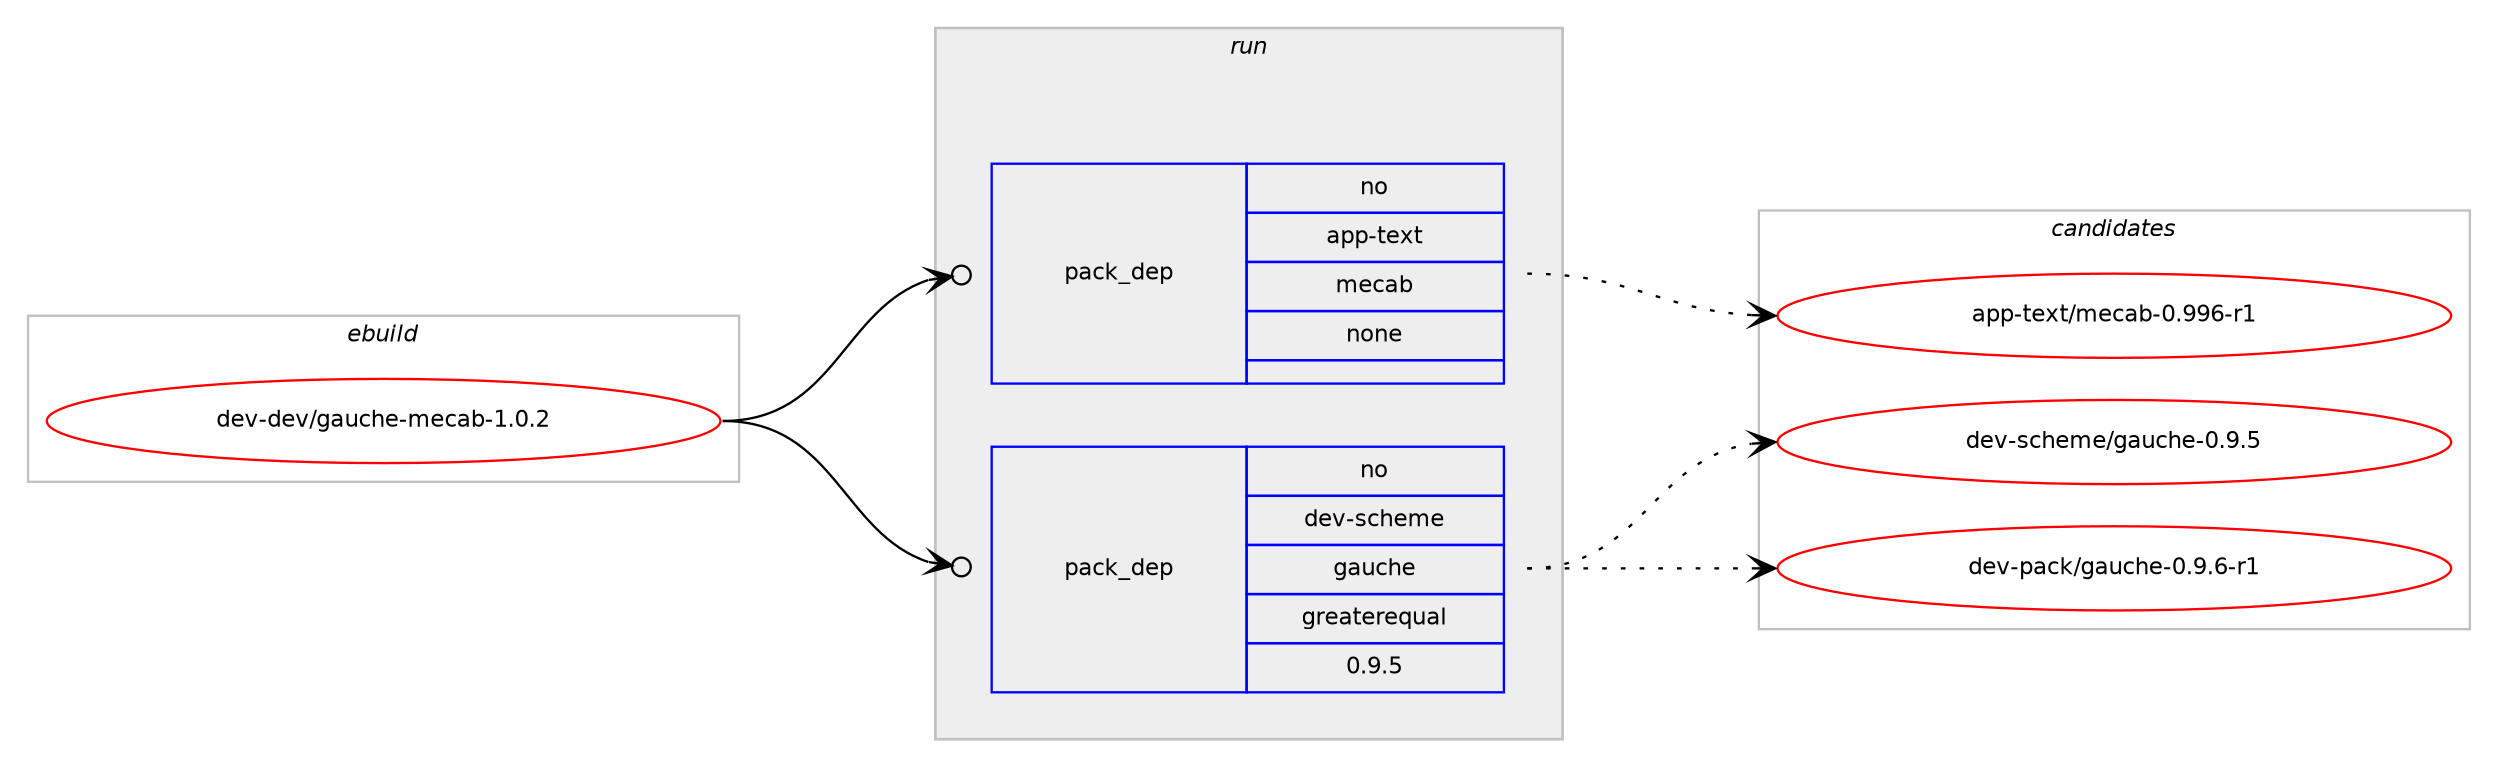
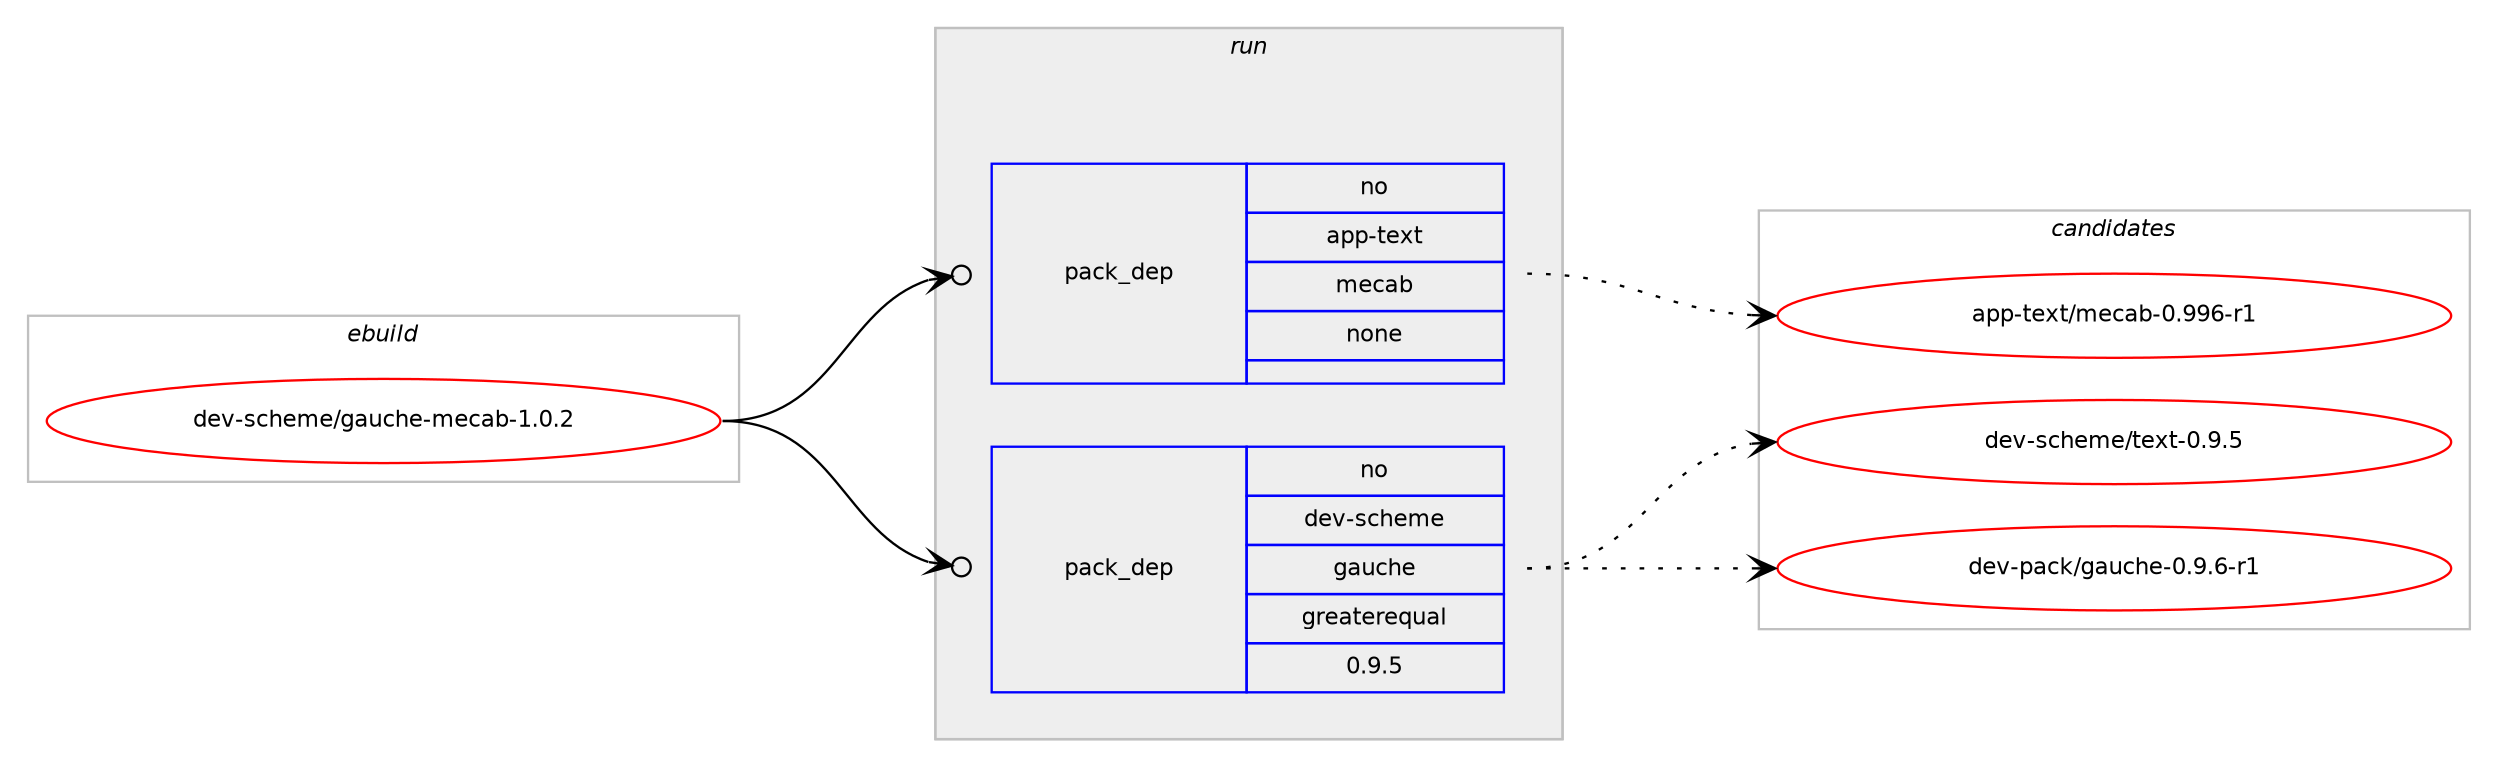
node "dev-dev/gauche-mecab-1.0.2": label "dev-dev/gauche-mecab-1.0.2" -> "dev-scheme/gauche-mecab-1.0.2"
node "dev-scheme/gauche-0.9.5": label "dev-scheme/gauche-0.9.5" -> "dev-scheme/text-0.9.5"
